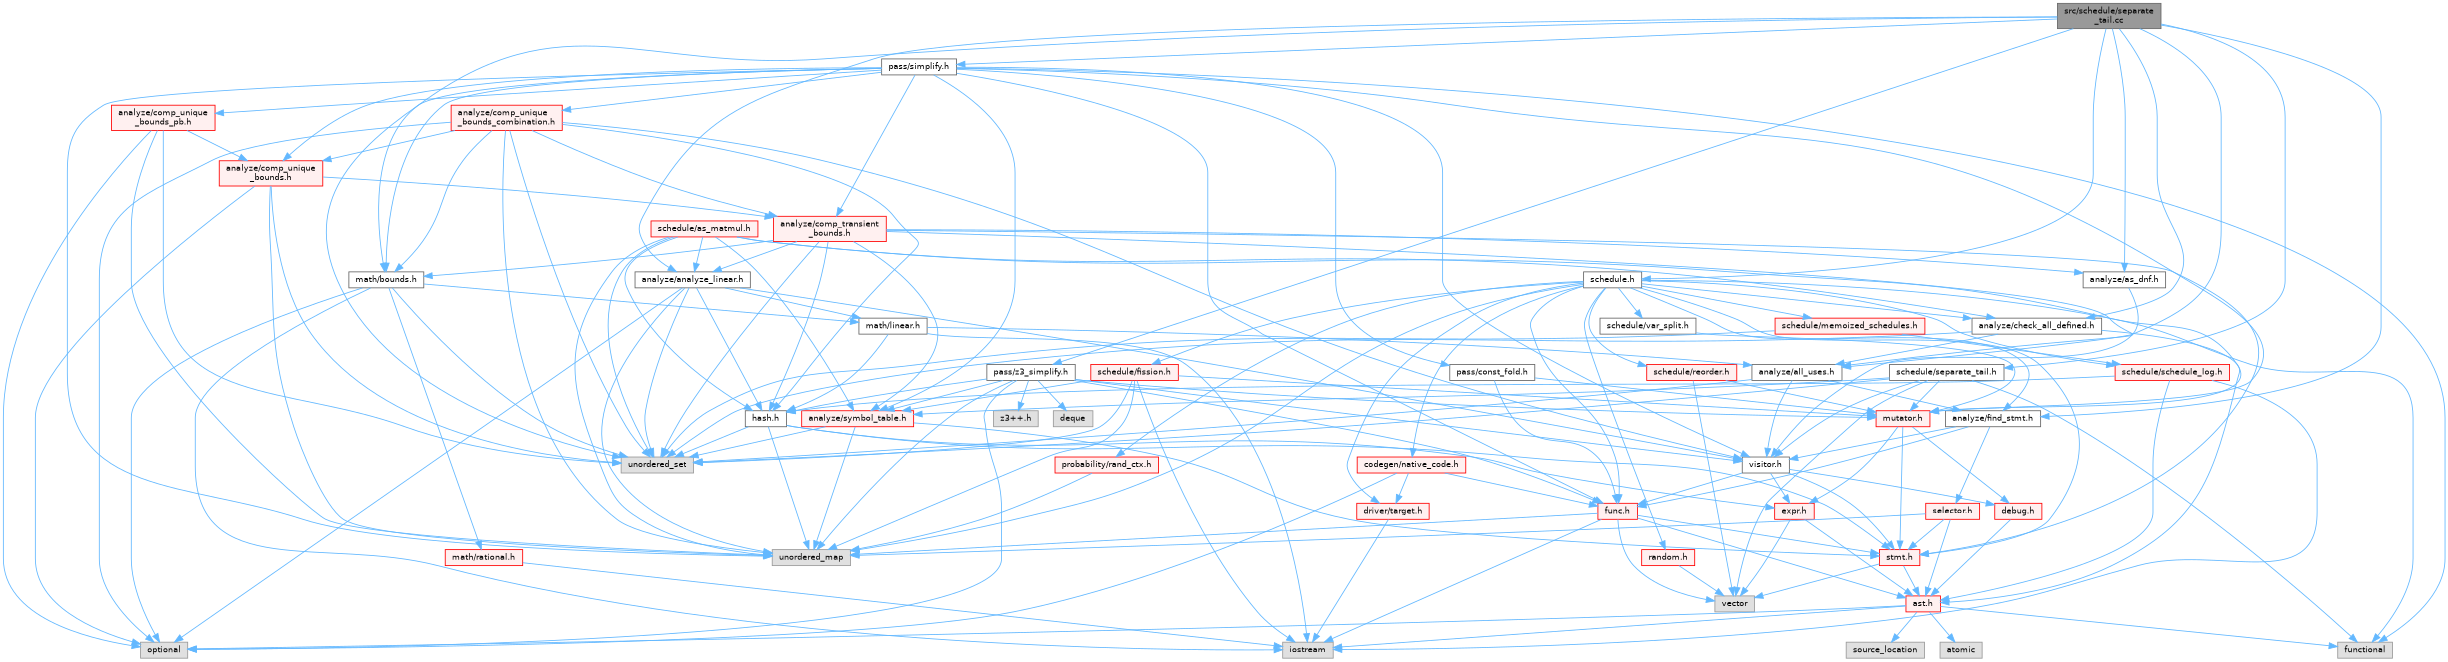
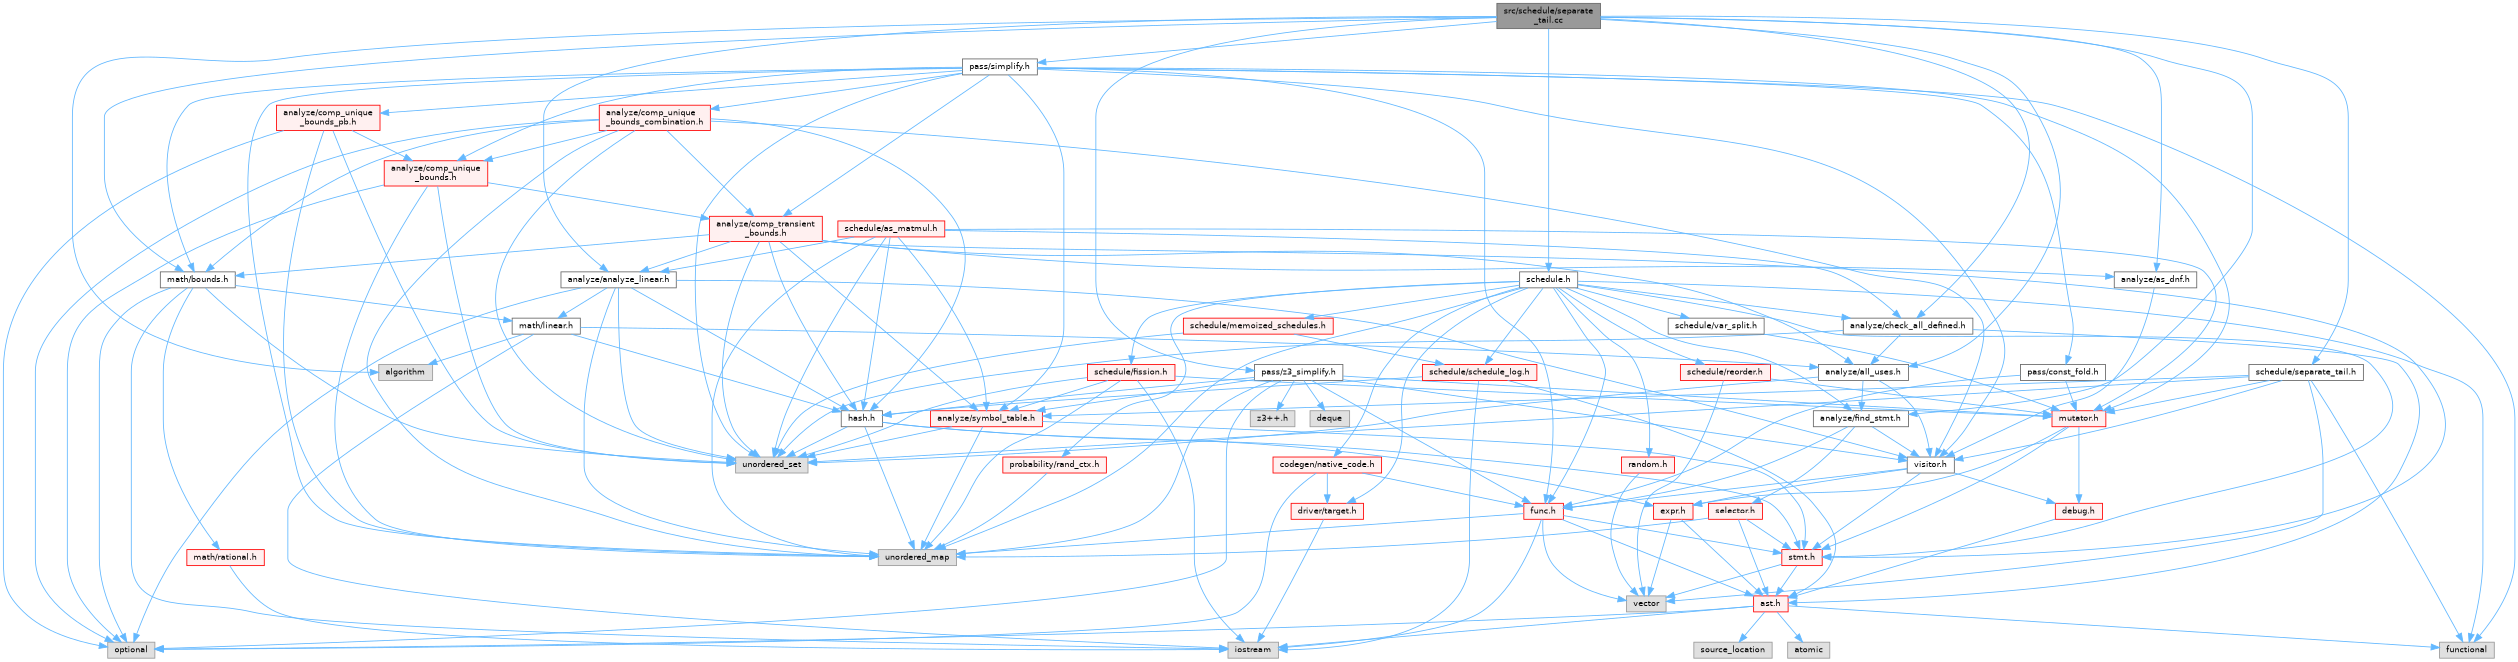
node "algorithm": added
